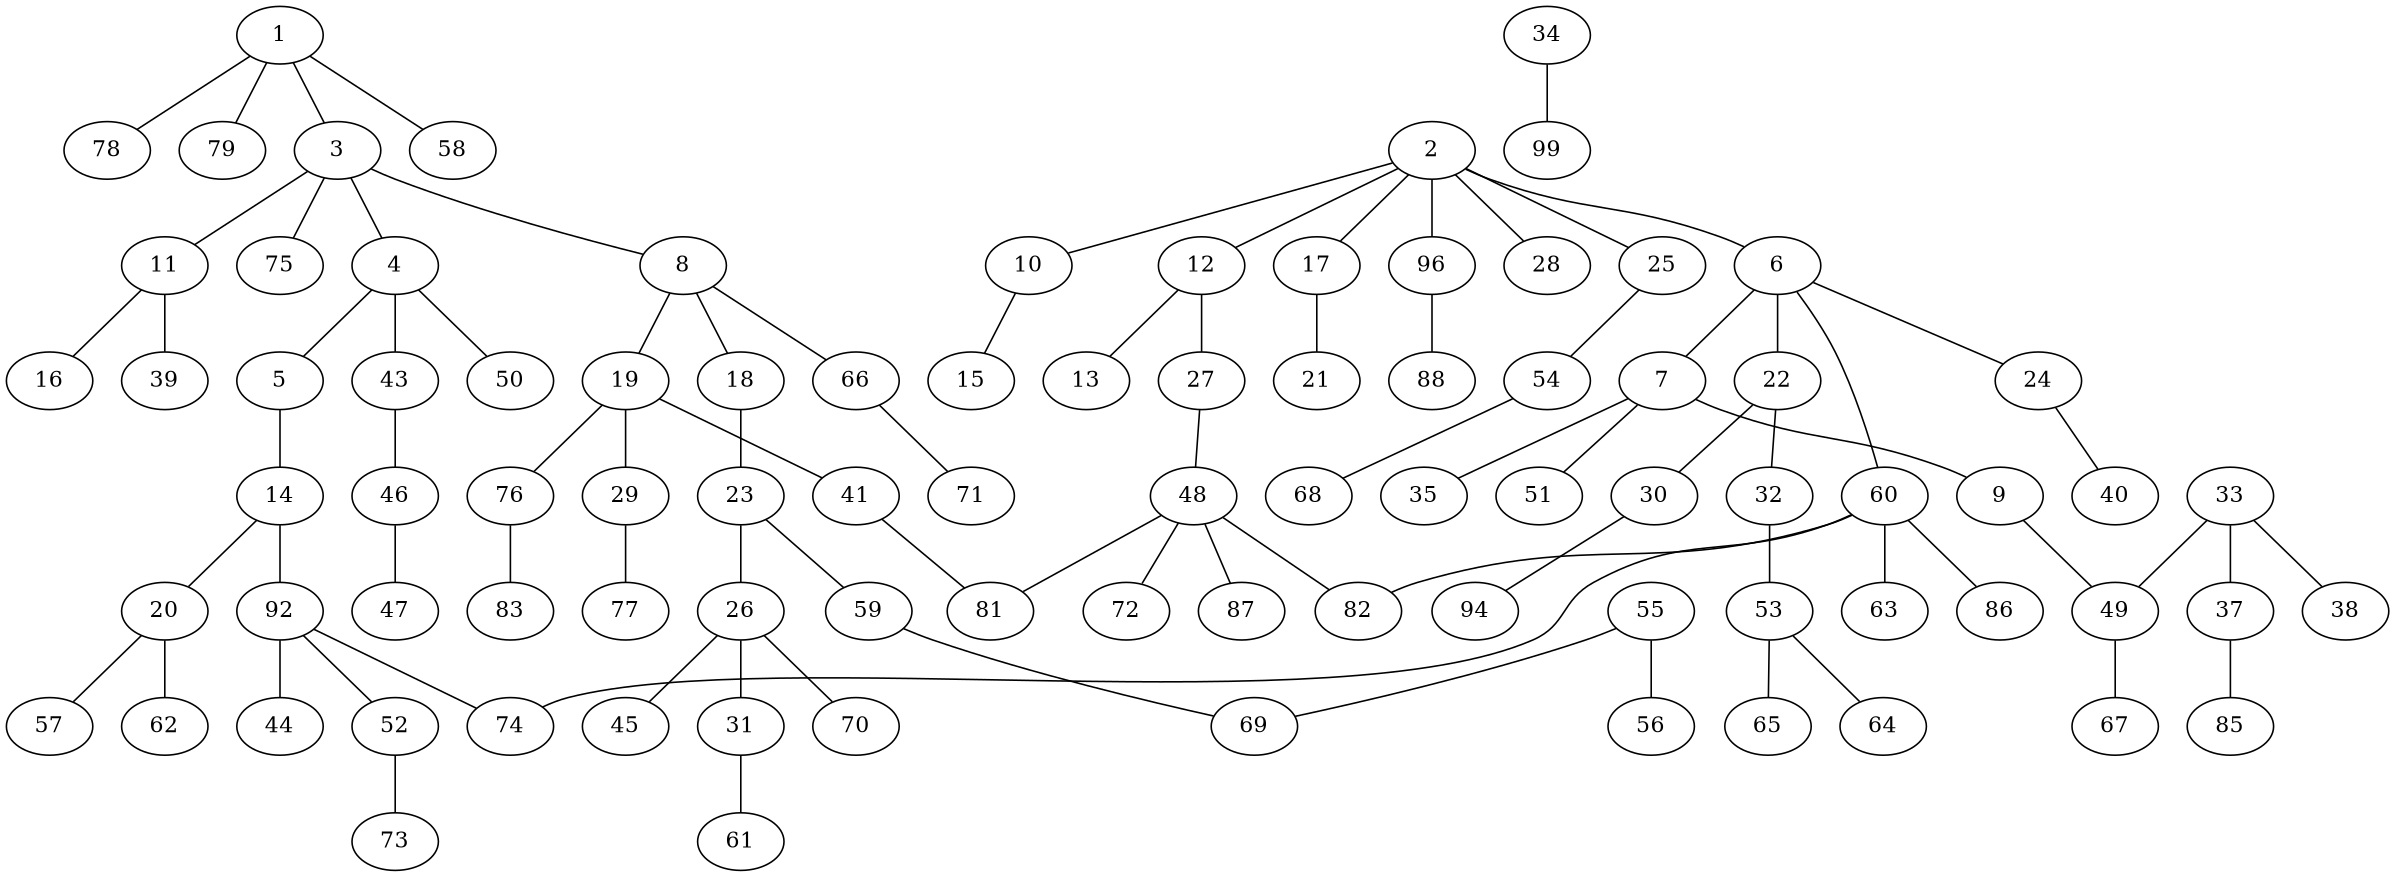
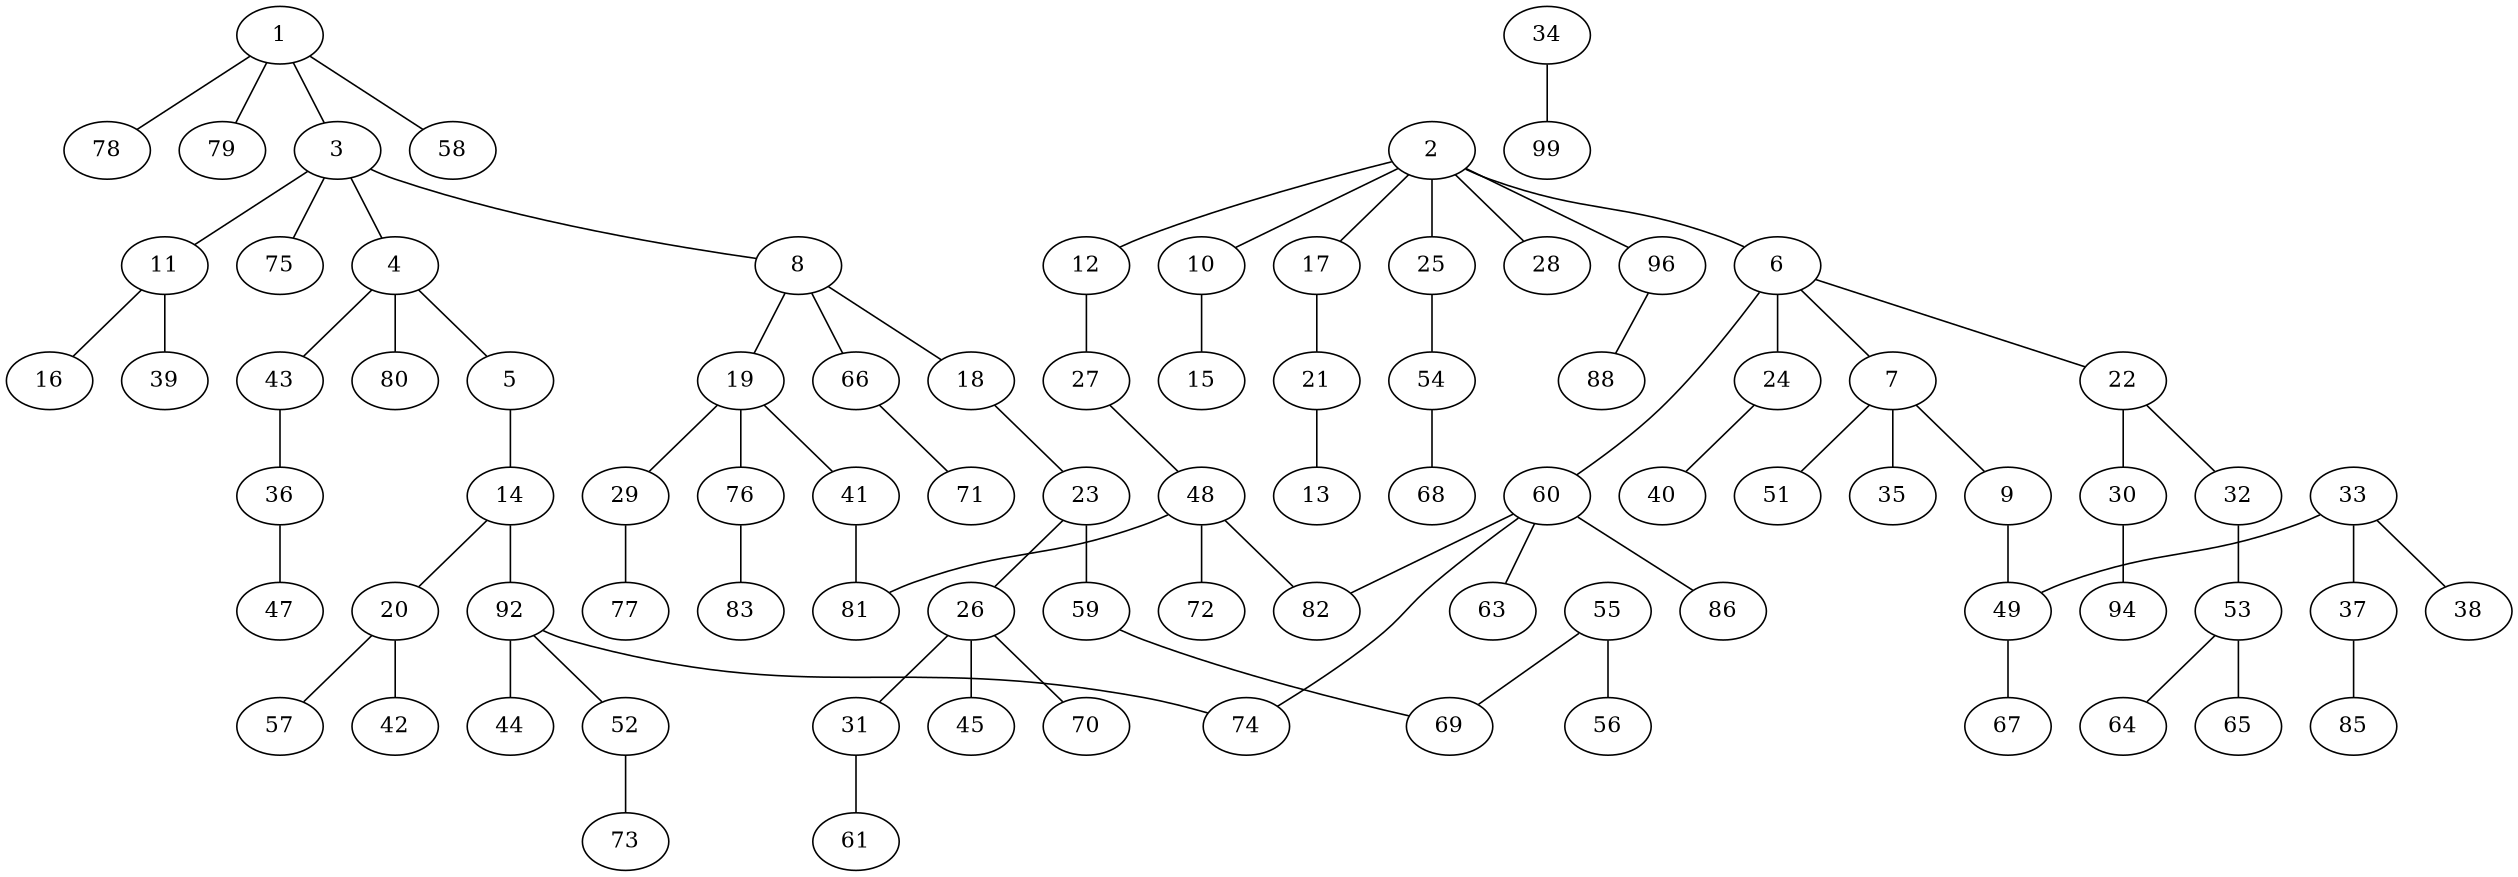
edge "12" -- "13": now "21" -- "13"
node "50": label "50" -> "80"
node "46": label "46" -> "36"
node "87": removed
node "62": label "62" -> "42"
